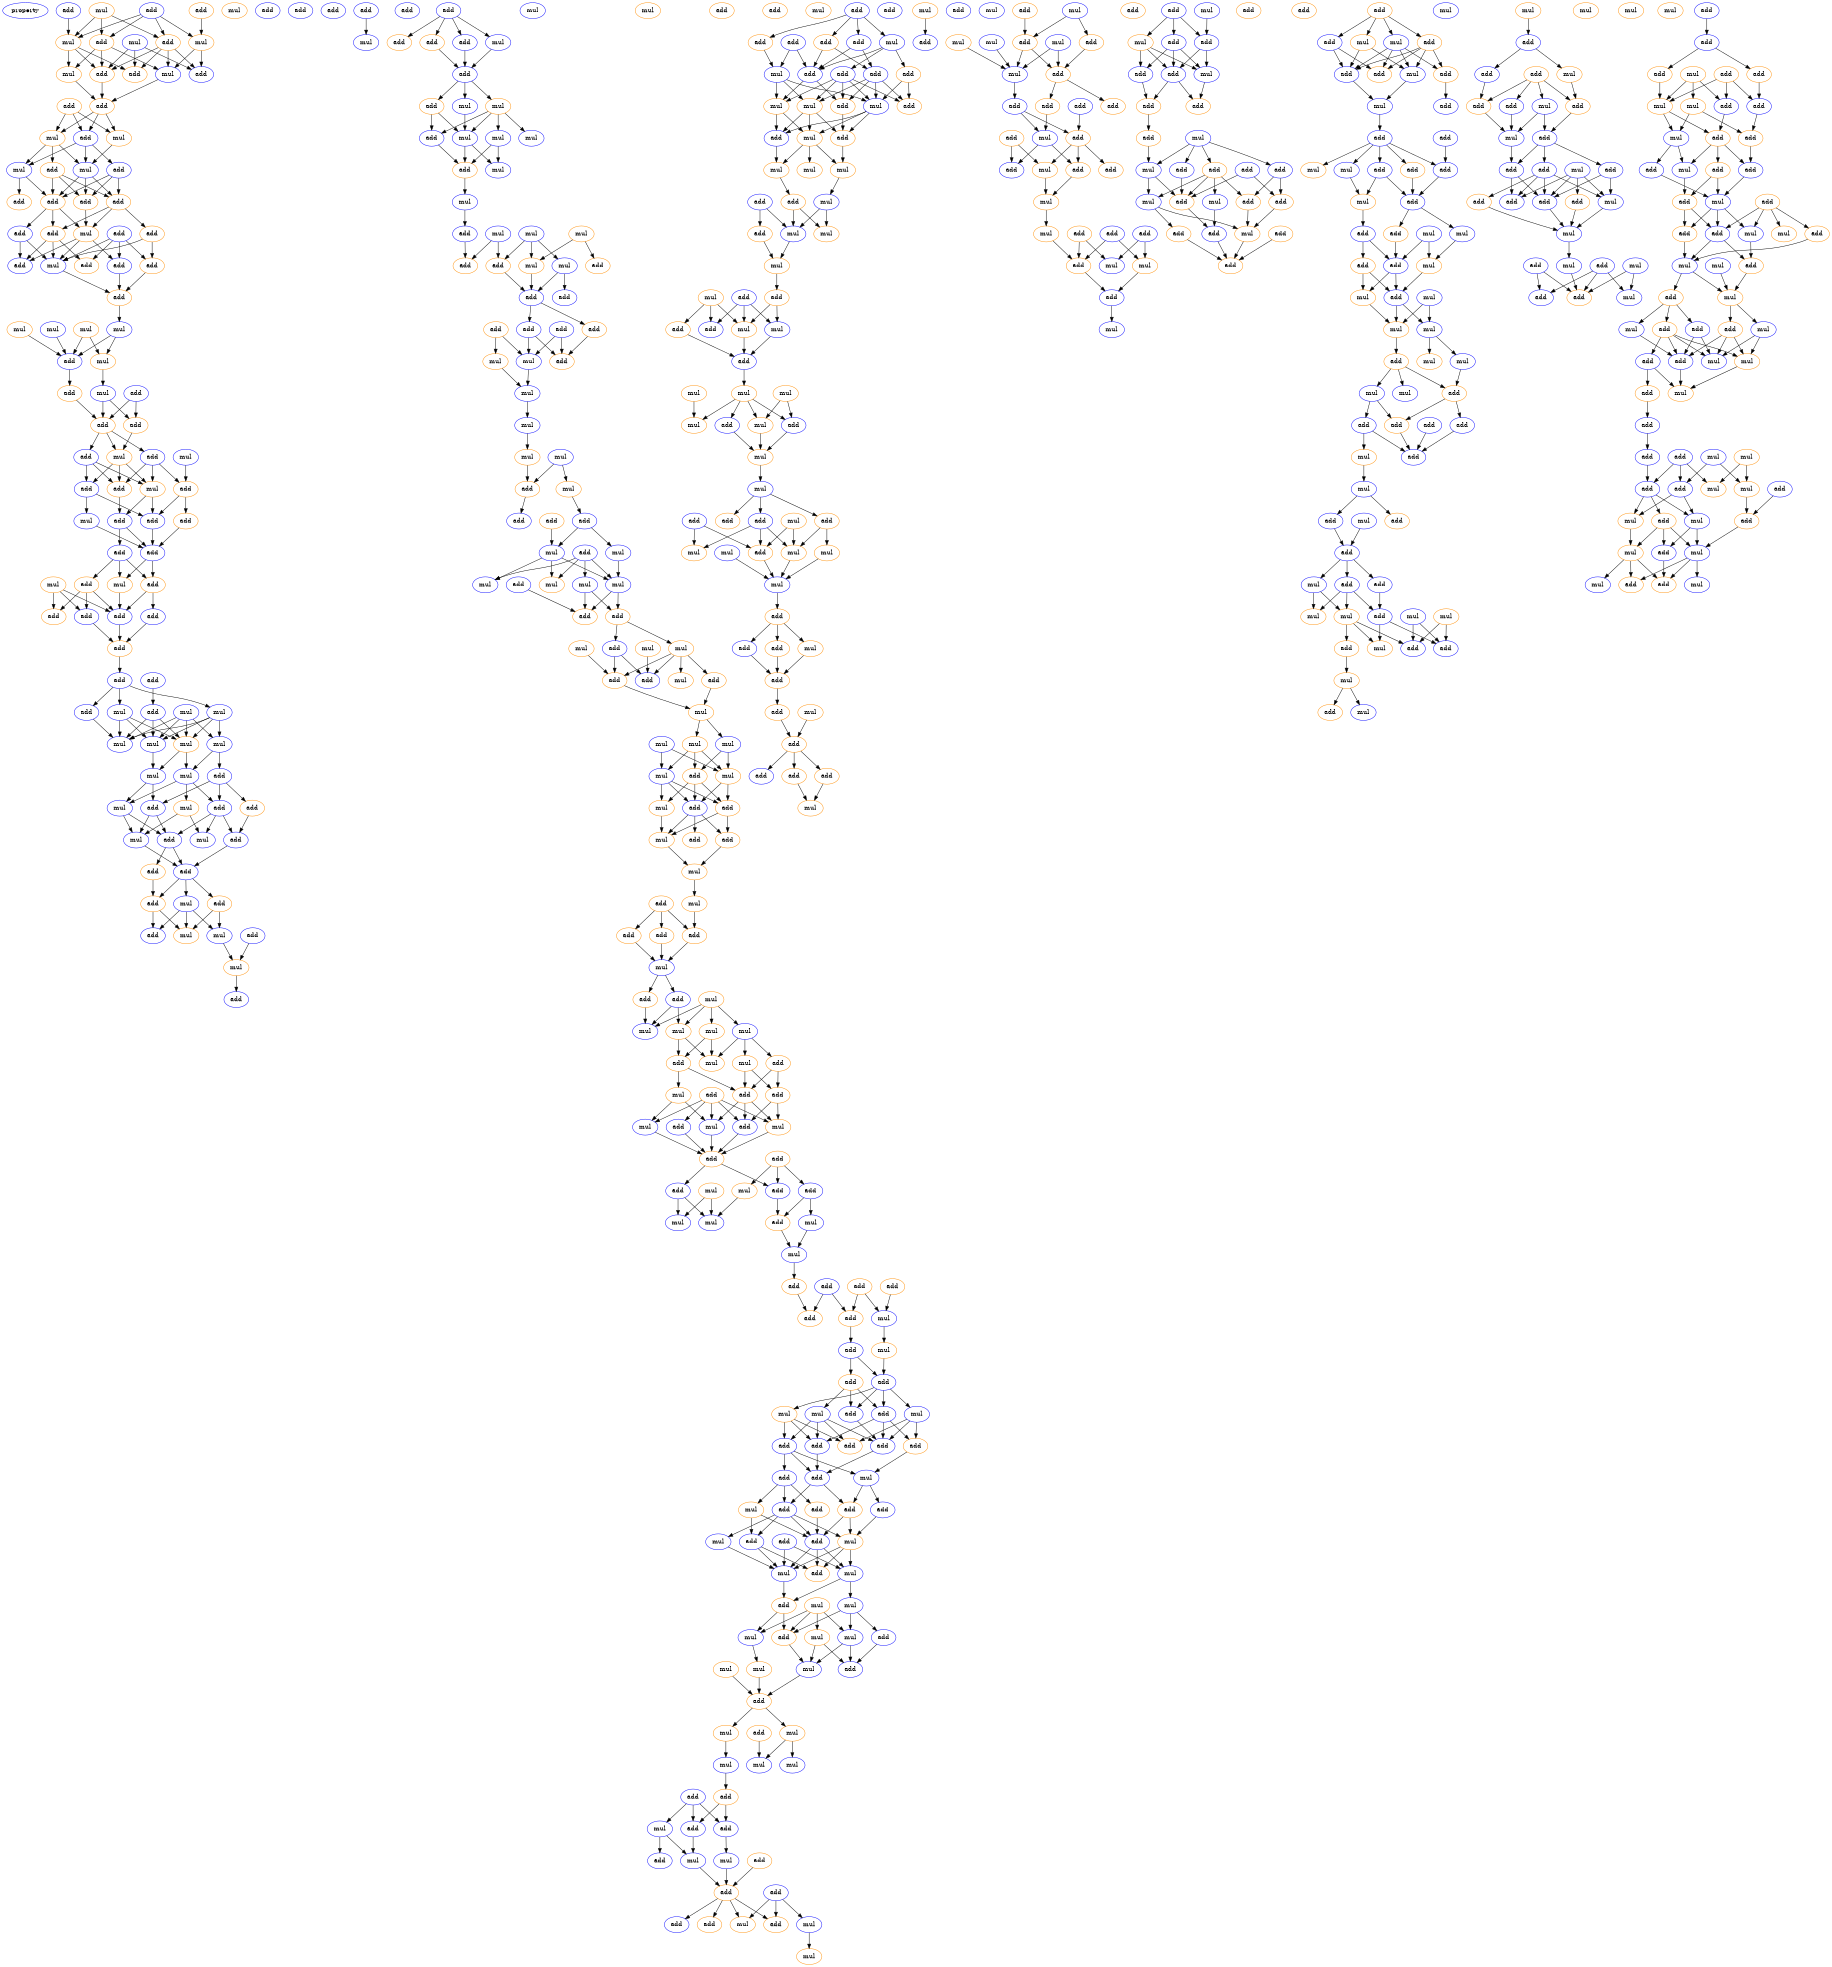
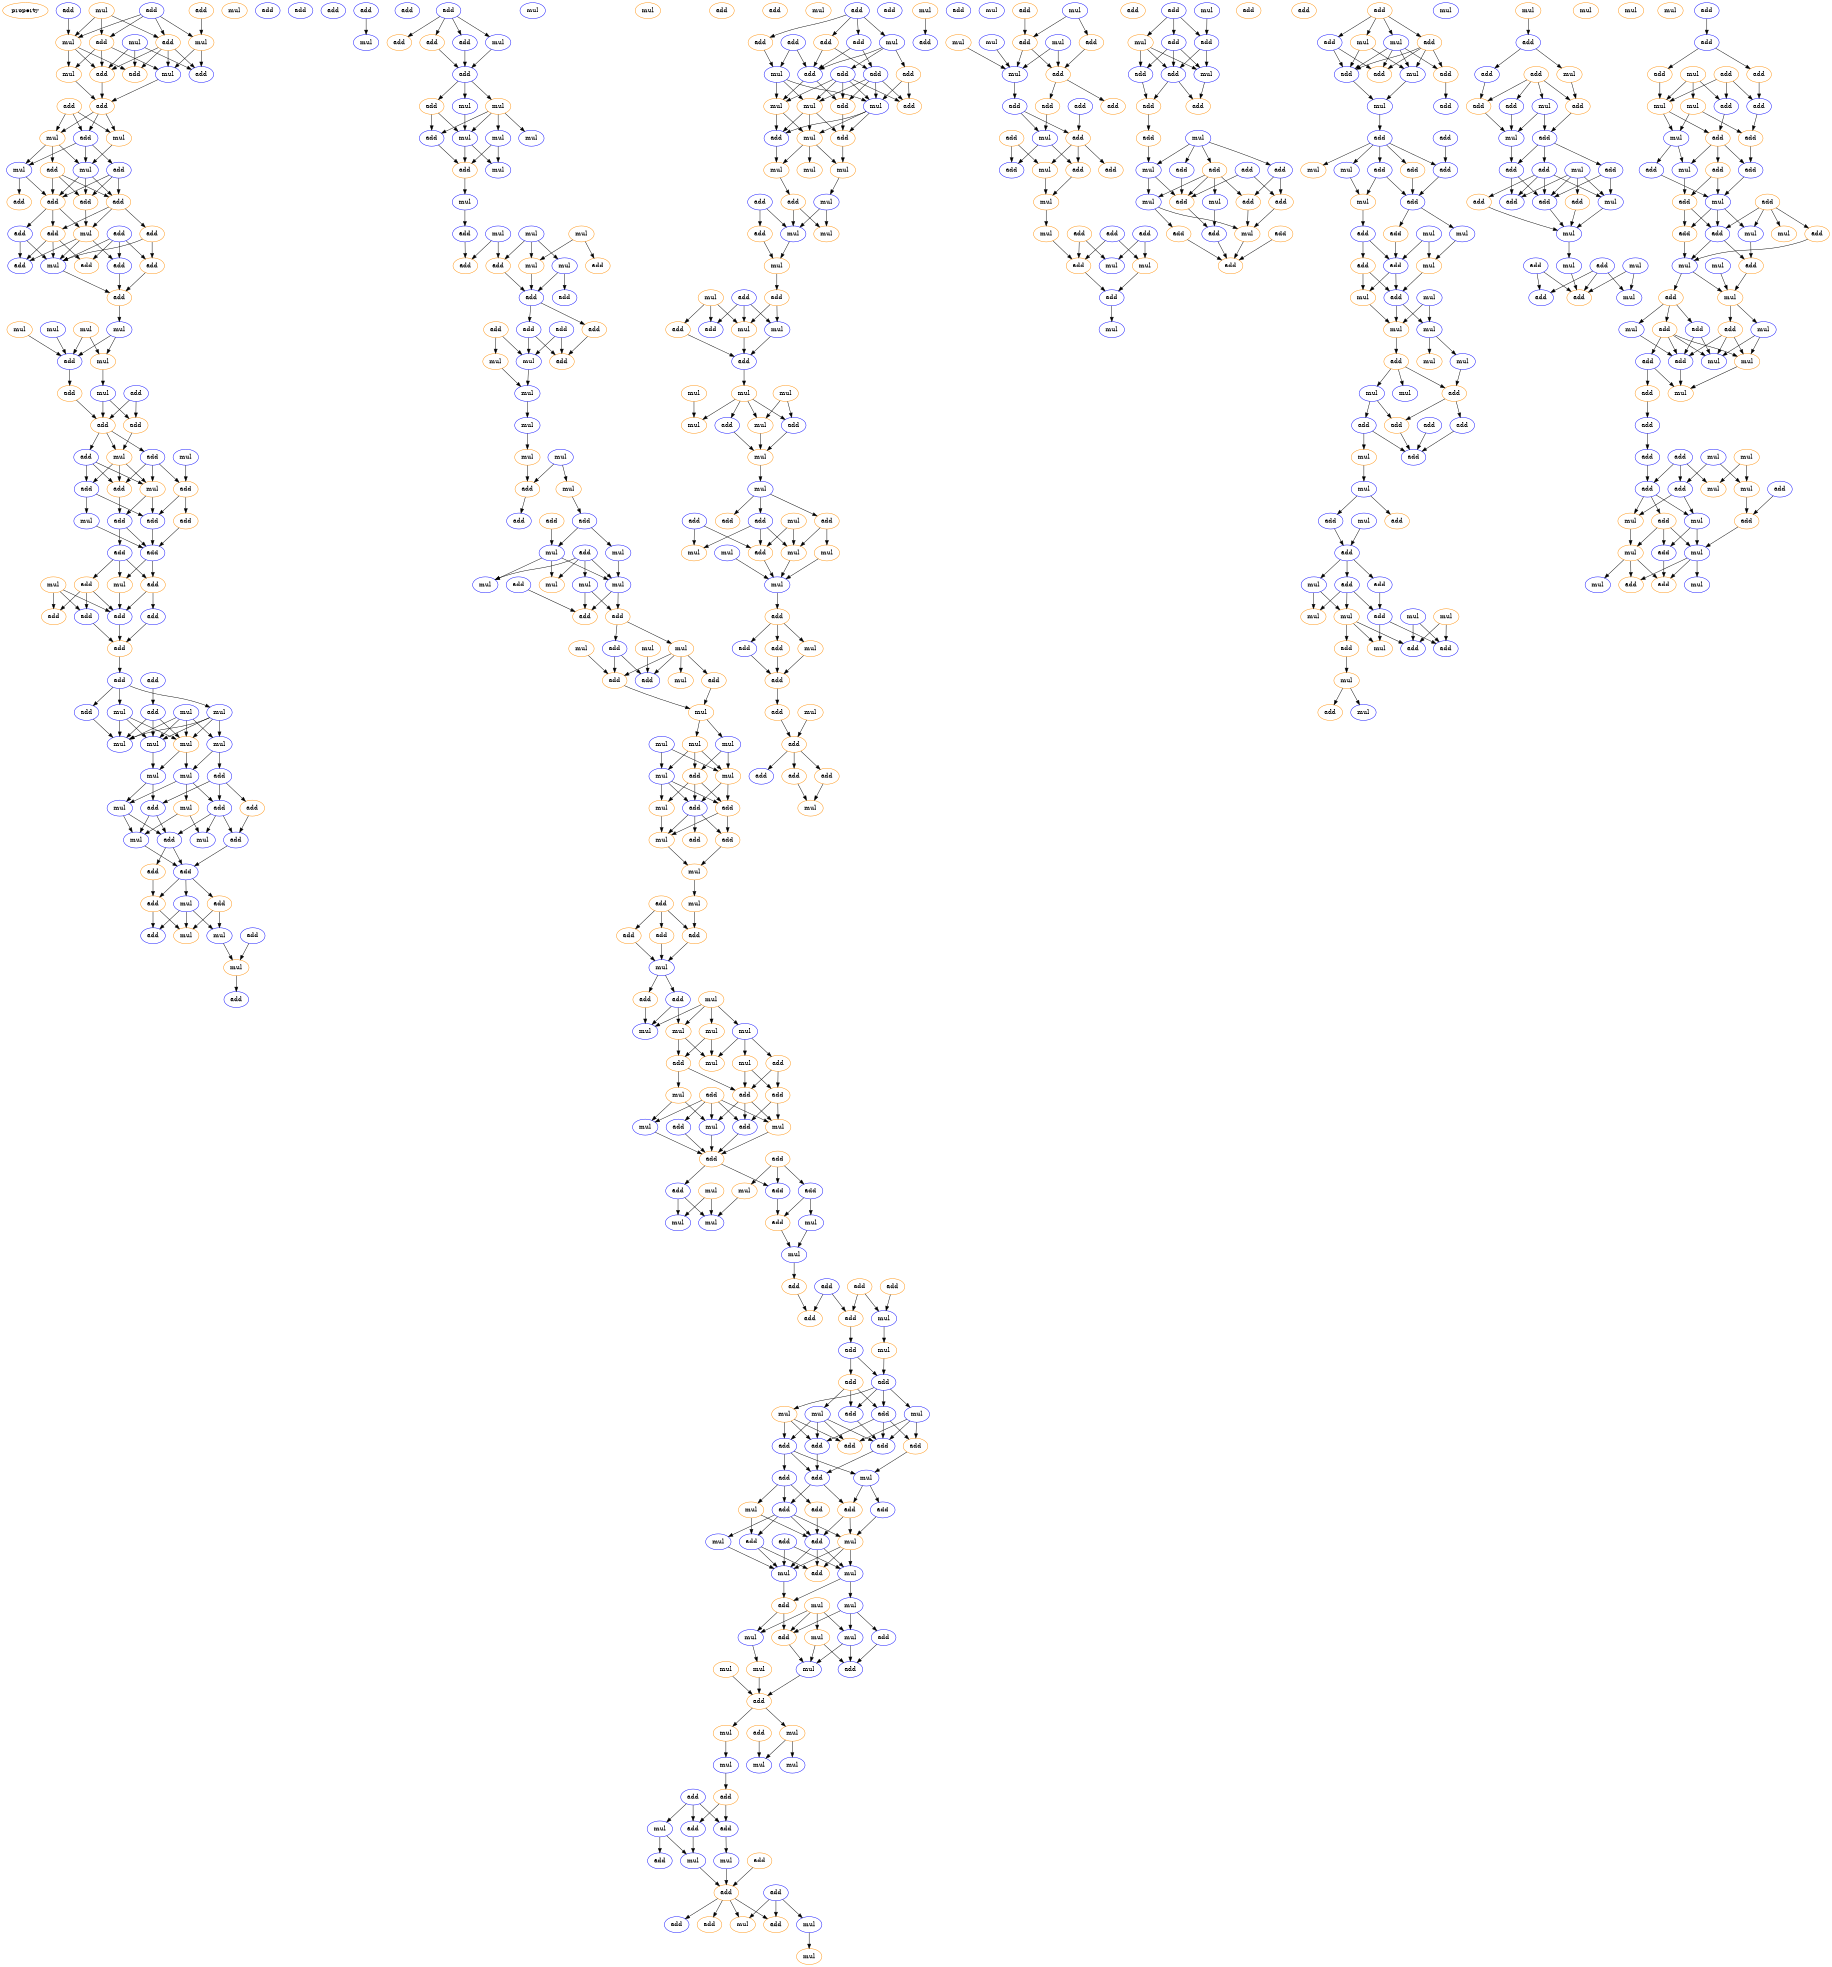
node "property": color blue -> darkorange
